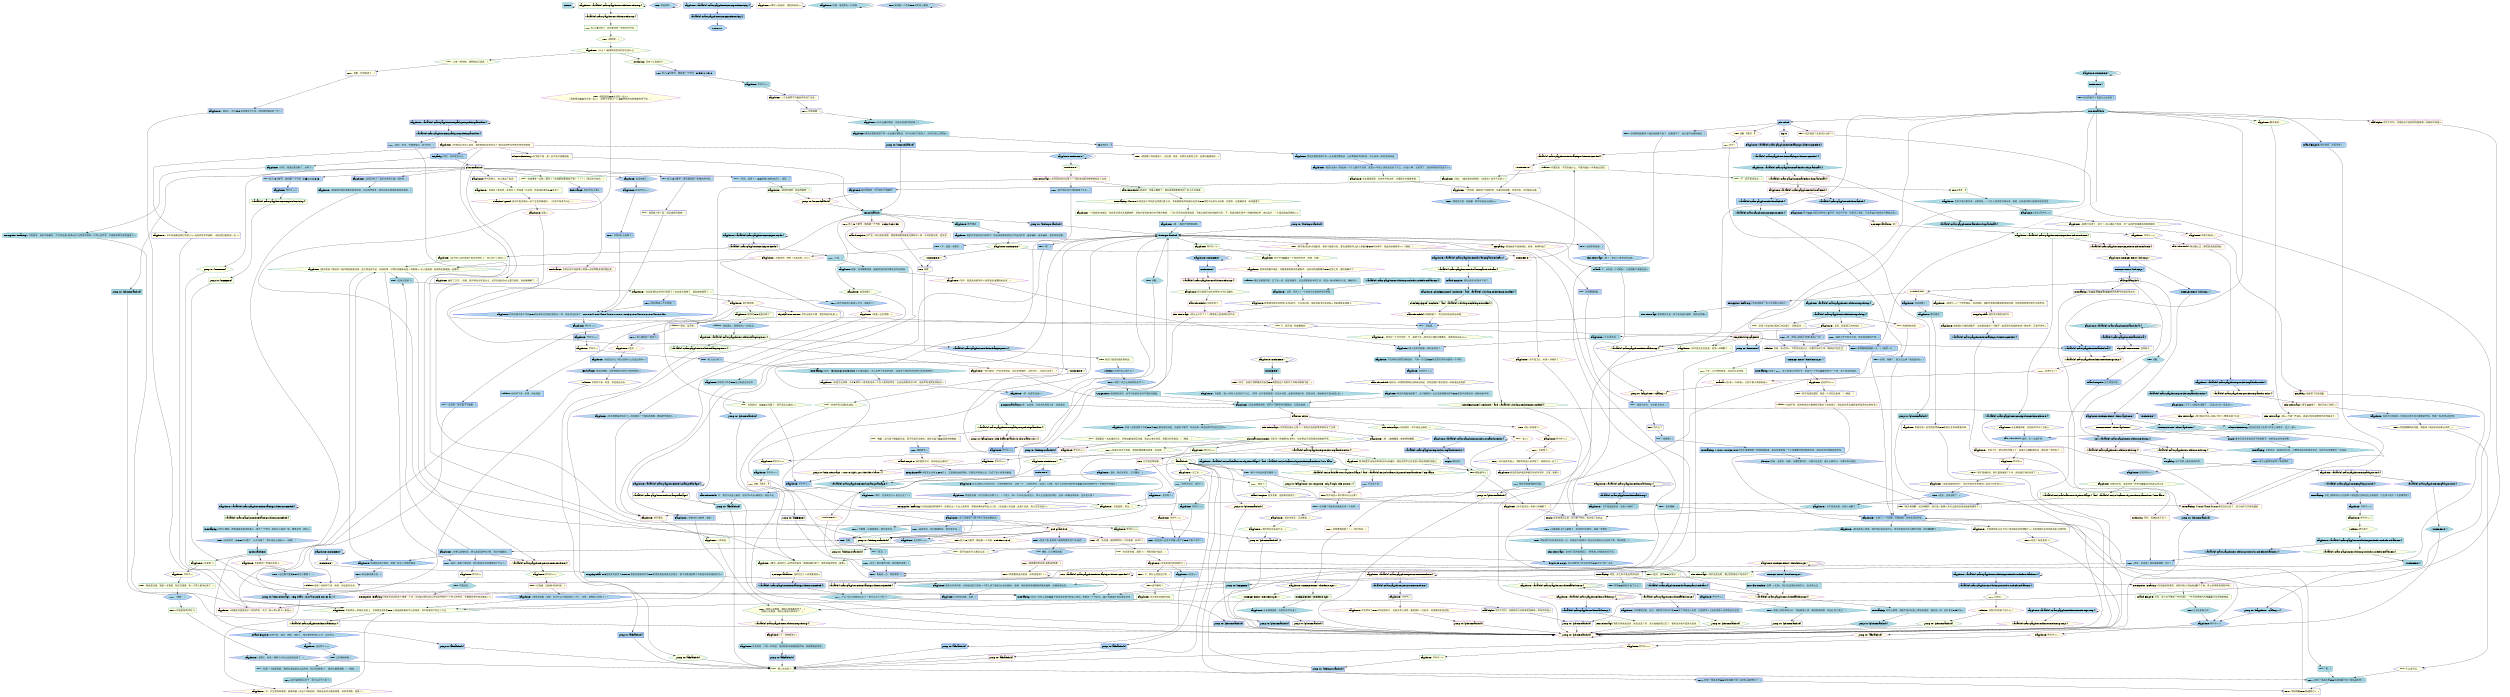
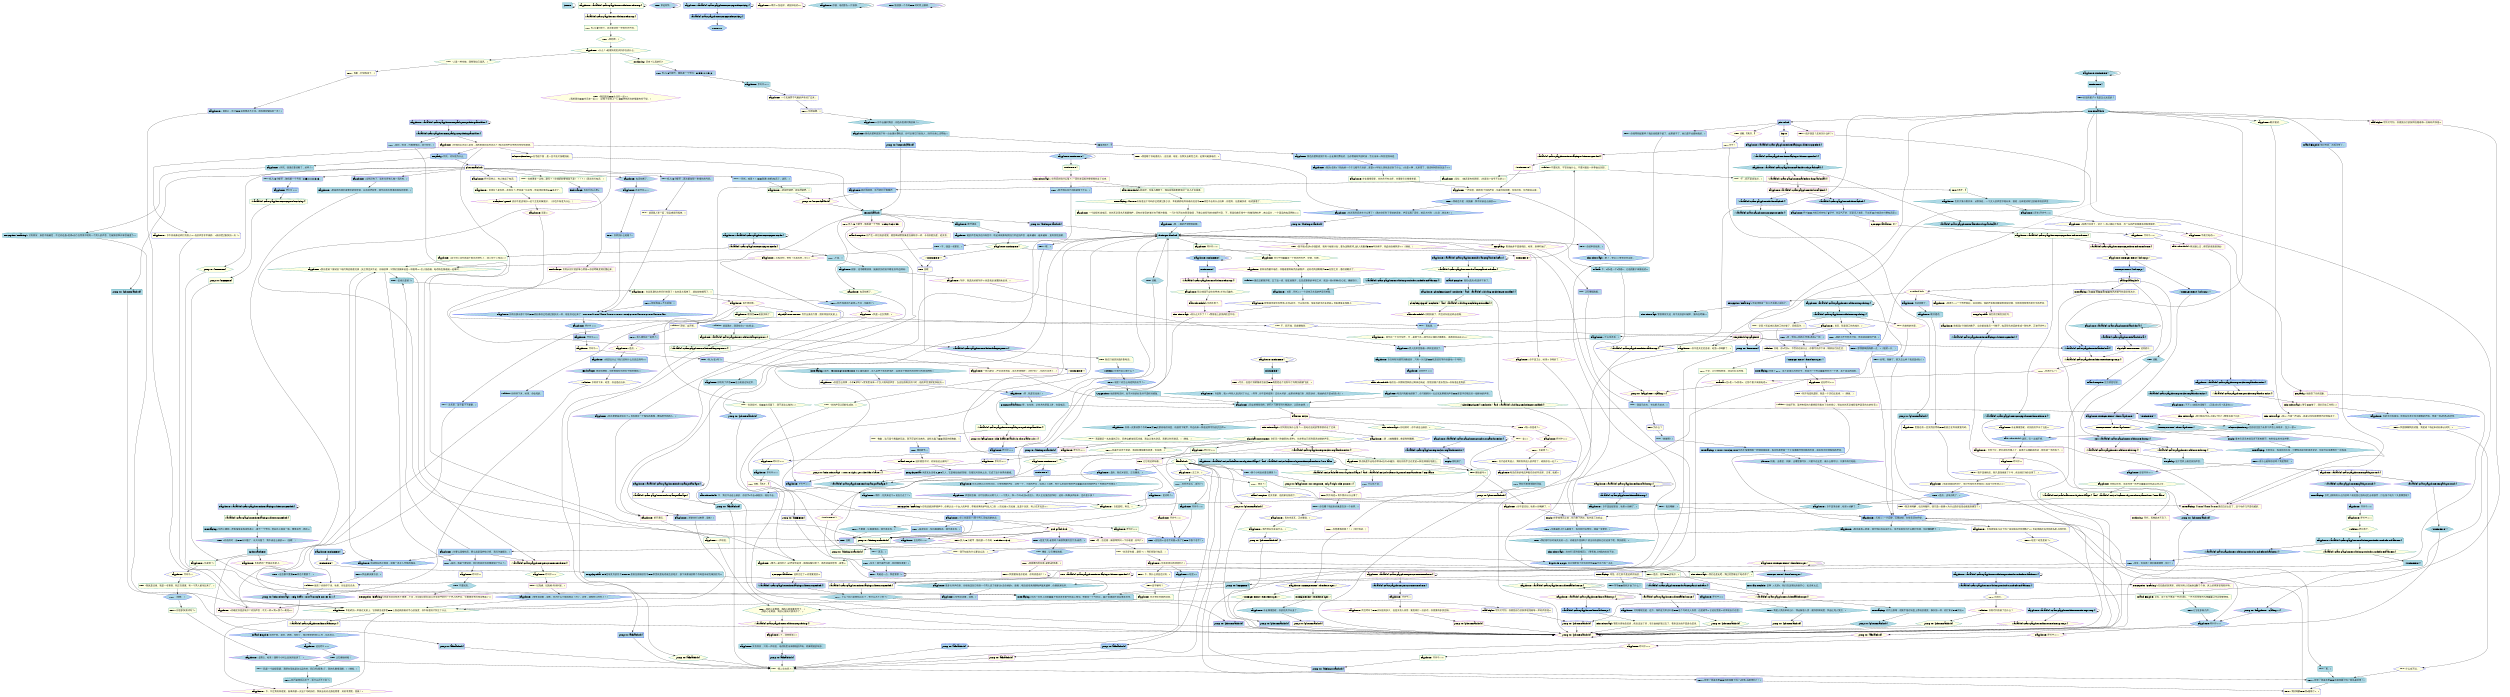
node "Payphone: “告诉我到底发生什么事了！”现在你听到了害怕的意味。声音远离了话筒，然后大叫到：“比安，快过来！”": added
node "Payphone: 她叹了口气。“听着，我不明白你在说什么，也不知道你为什么要打给我。你好像喝醉了。”": removed
